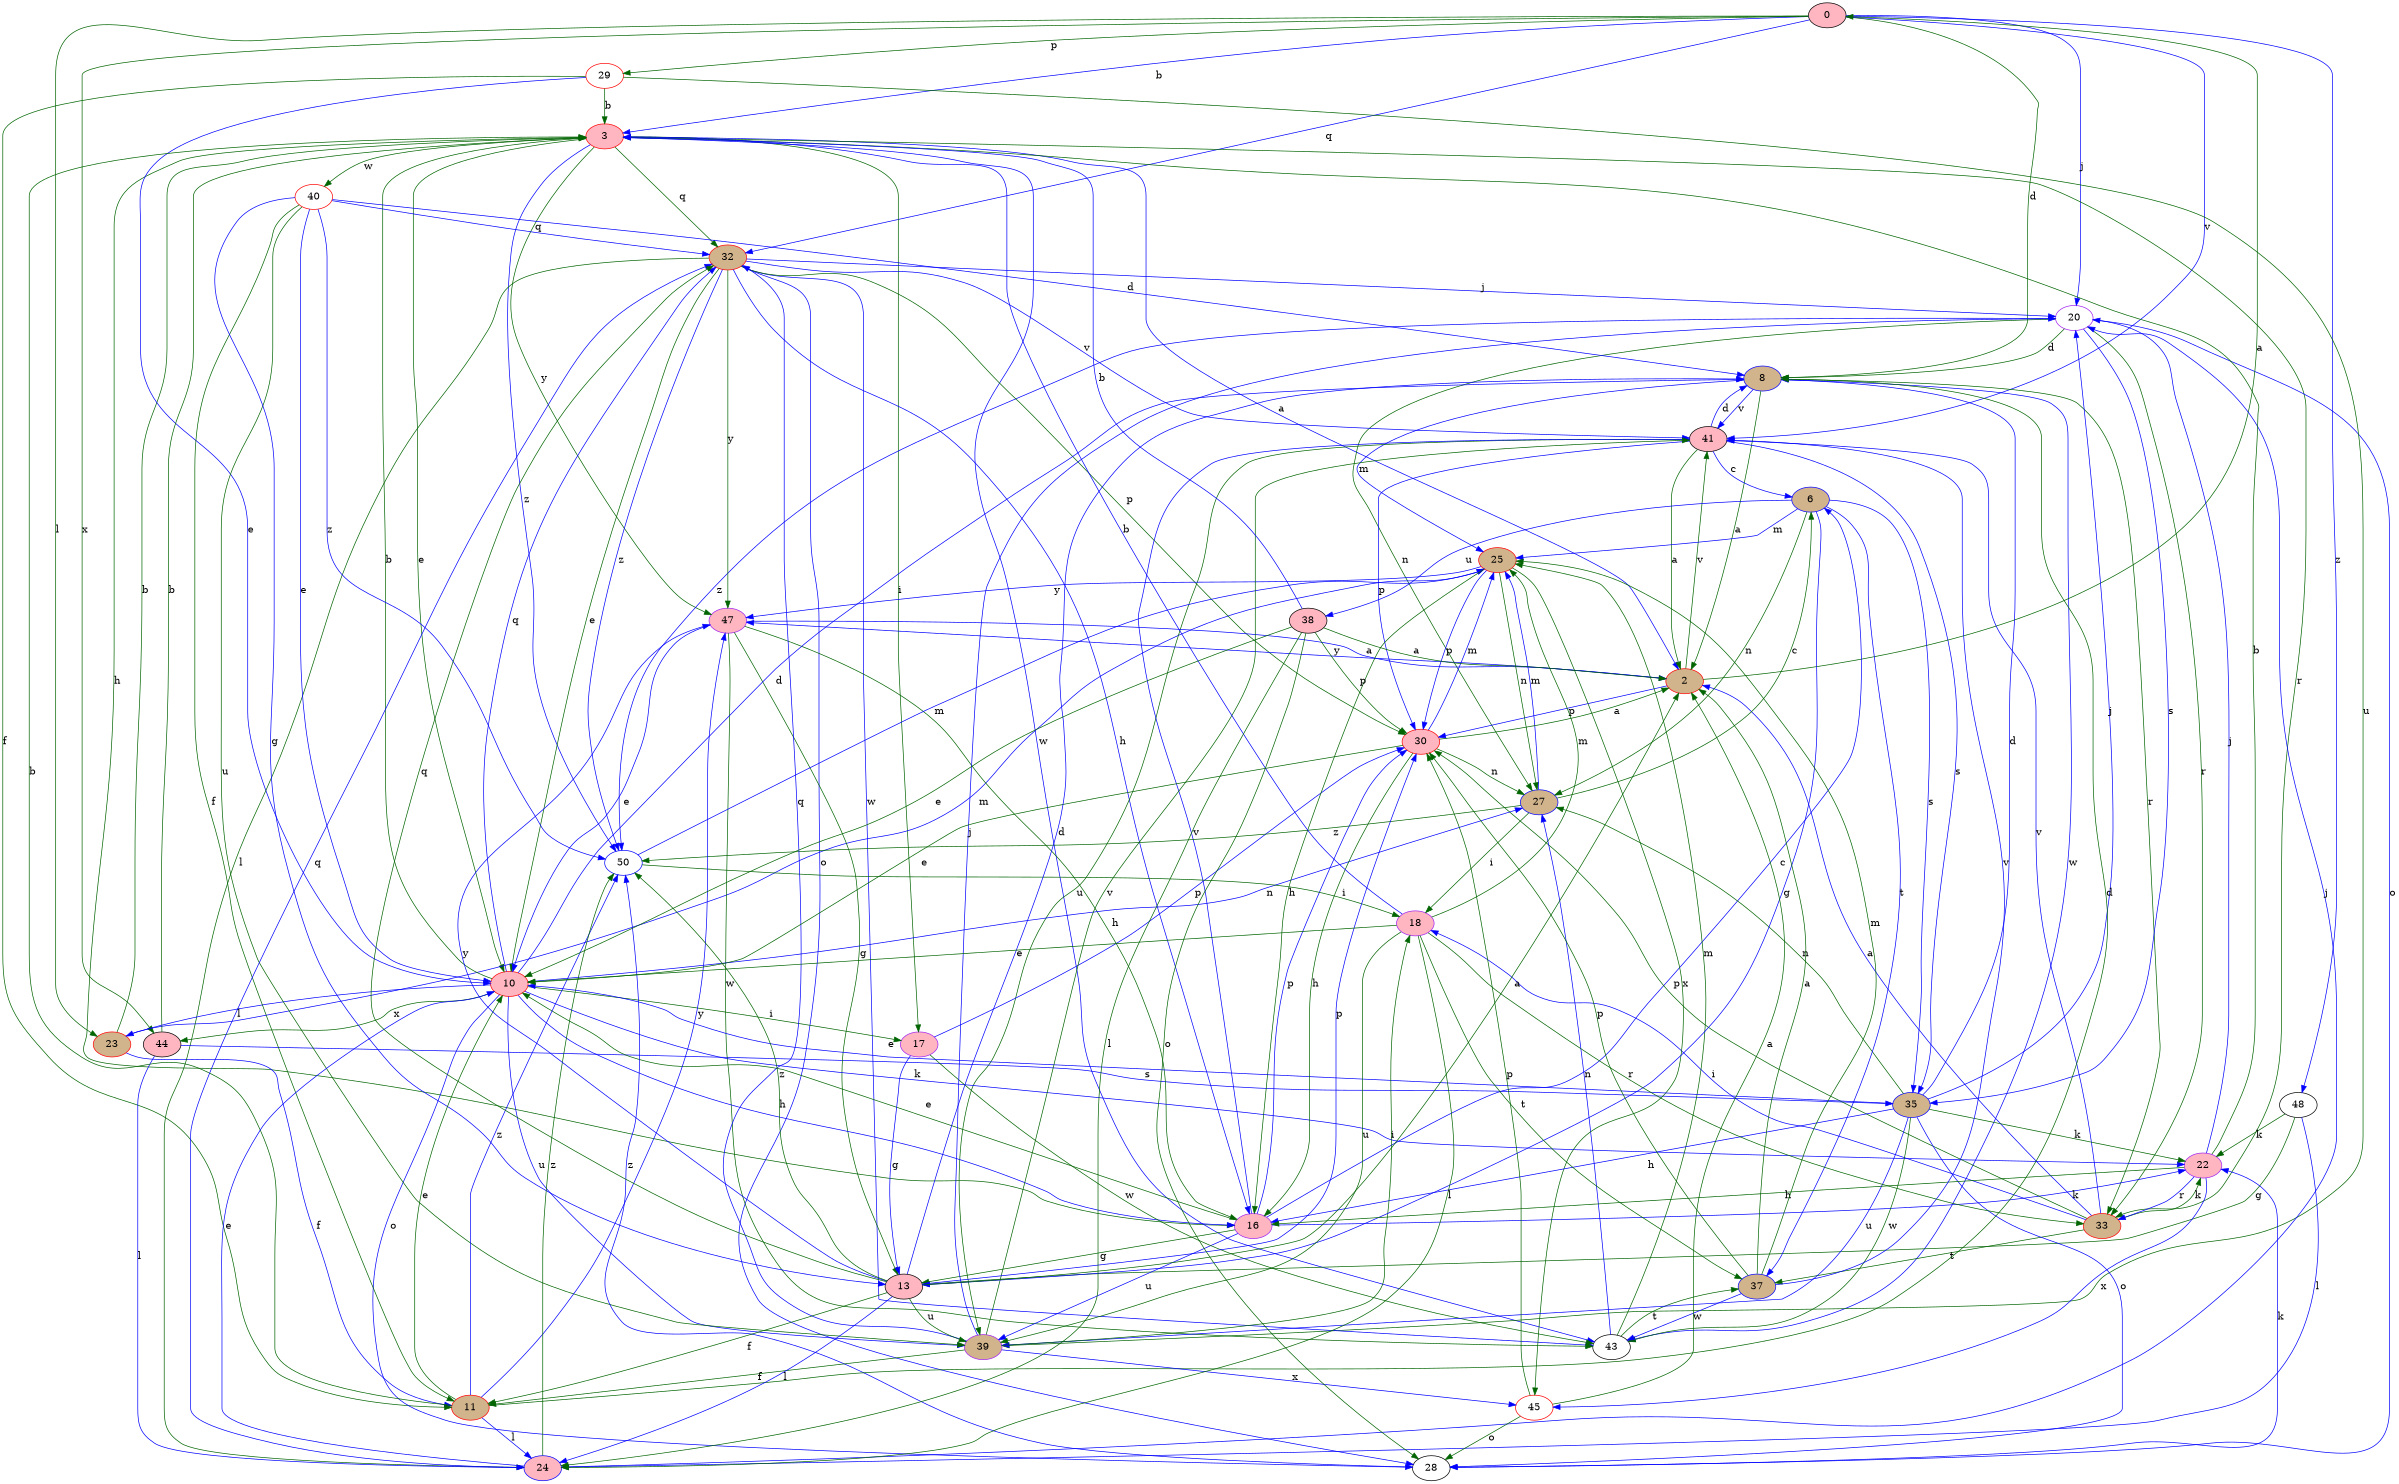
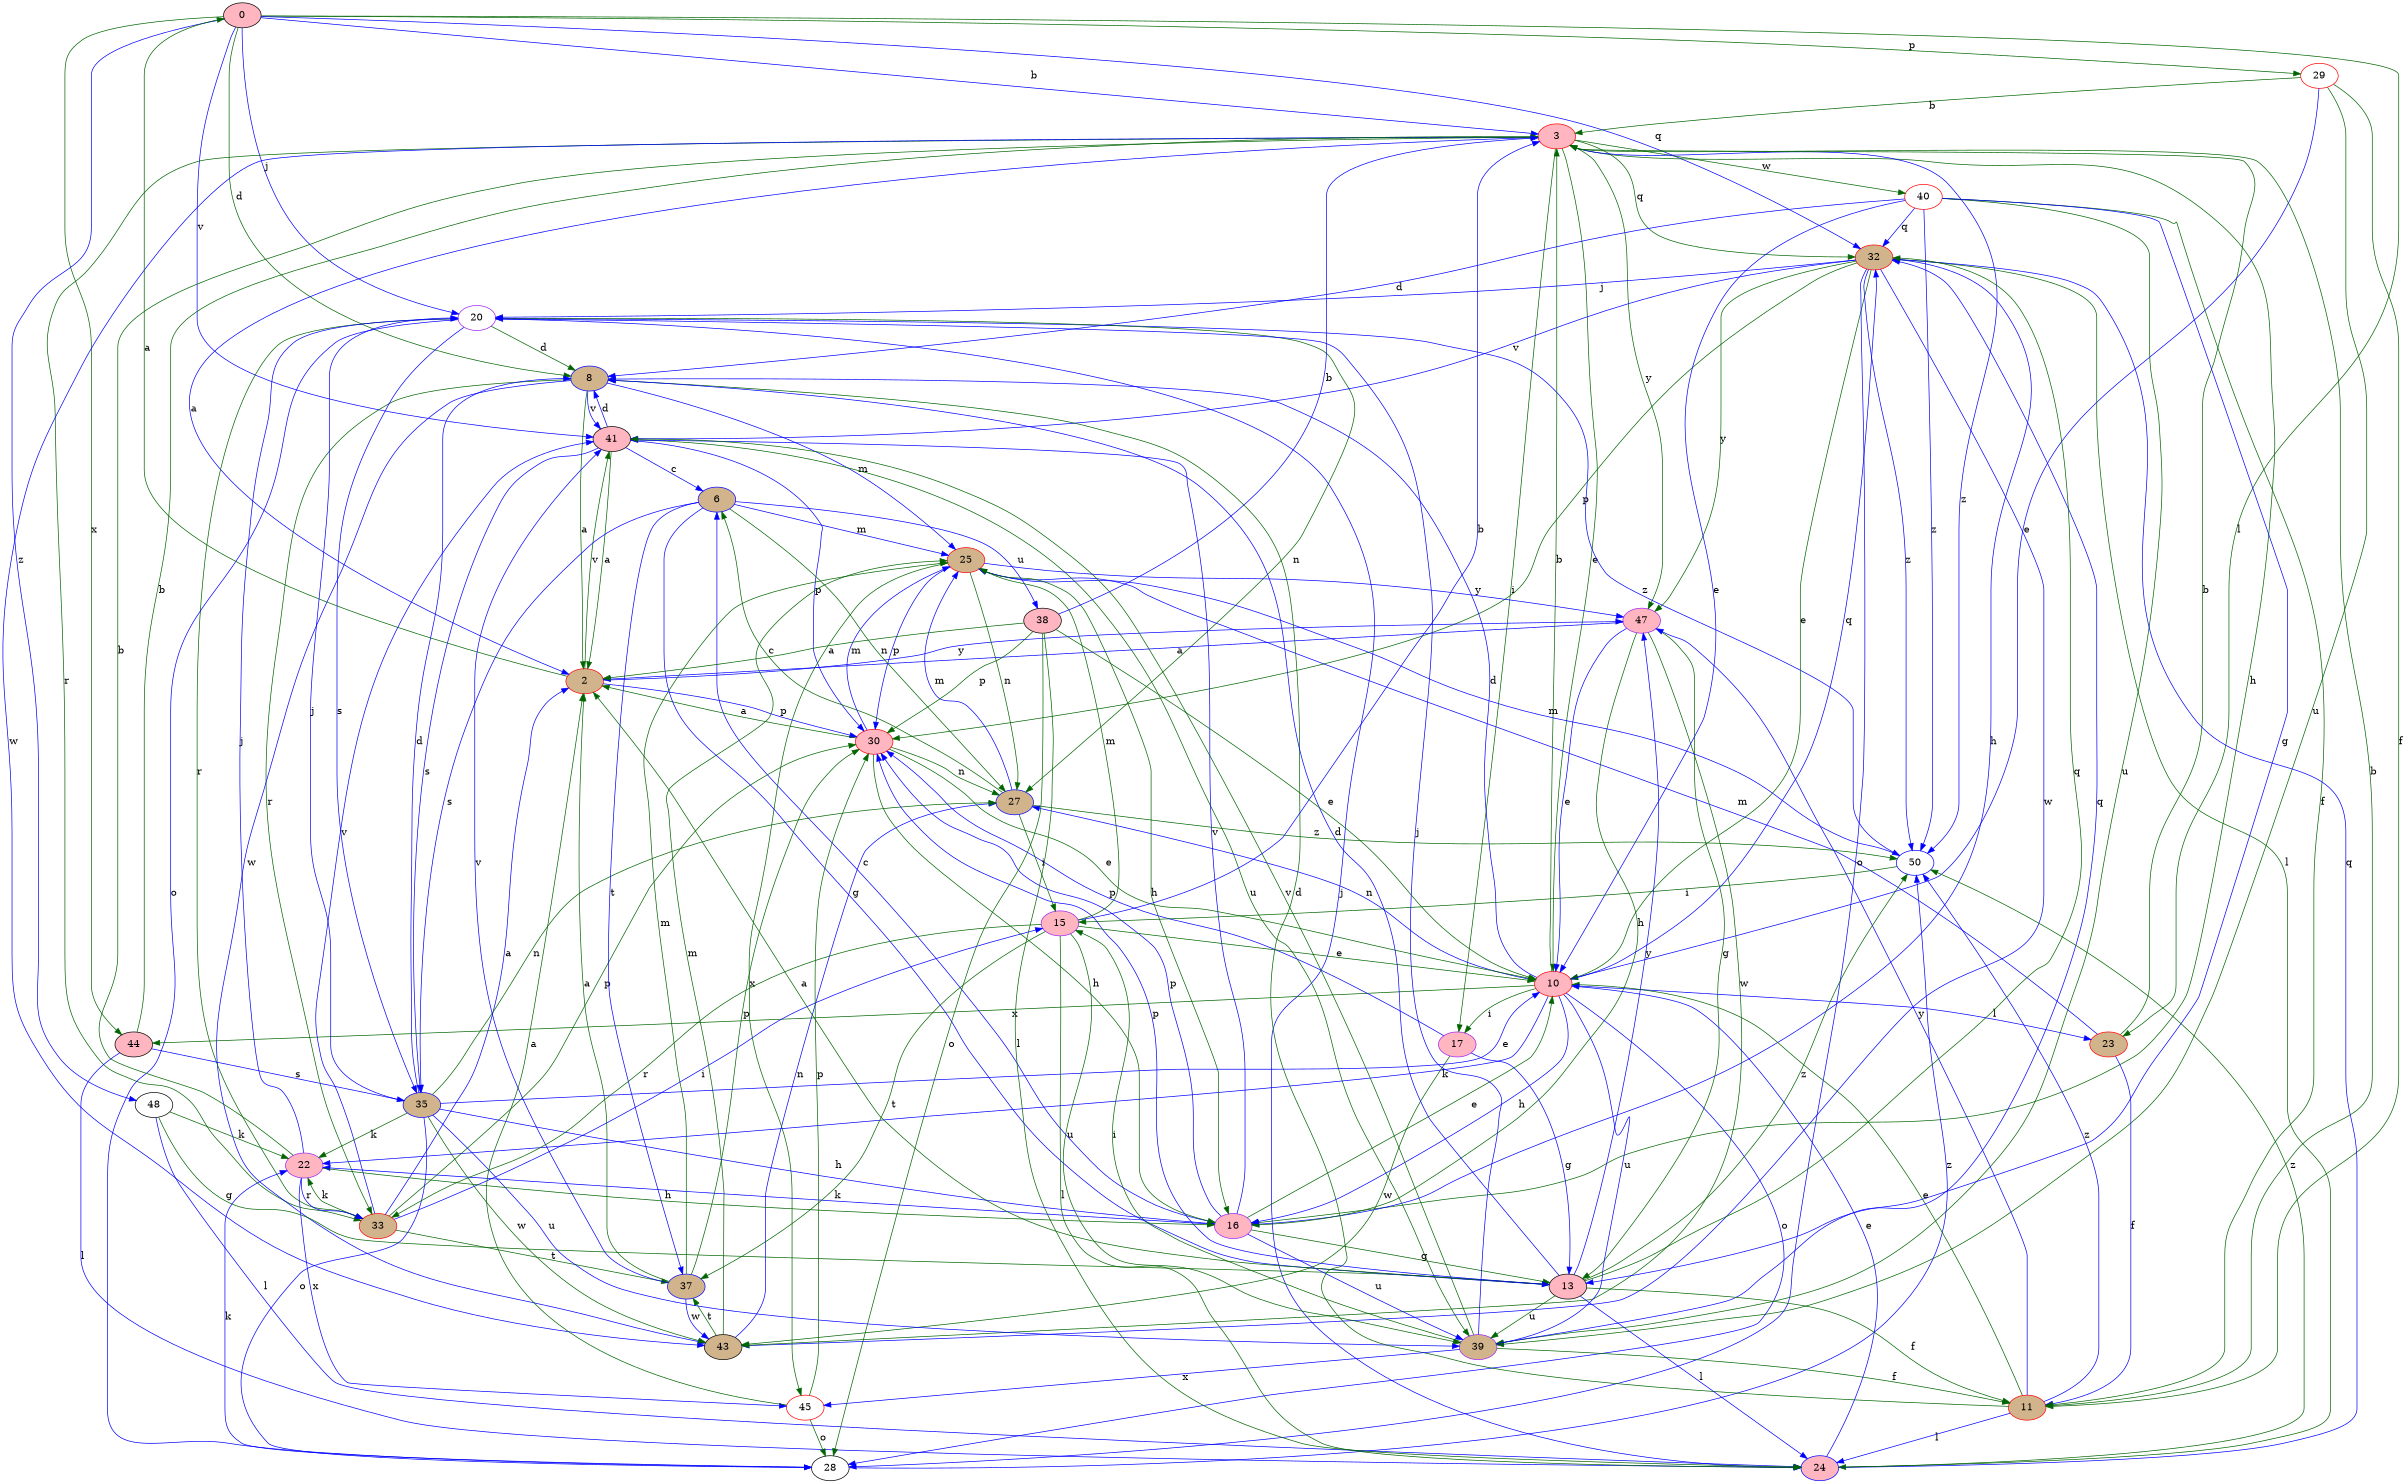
node "18": label "18" -> "15"
node "43": fillcolor white -> tan
edge "24" -> "20": reversed
